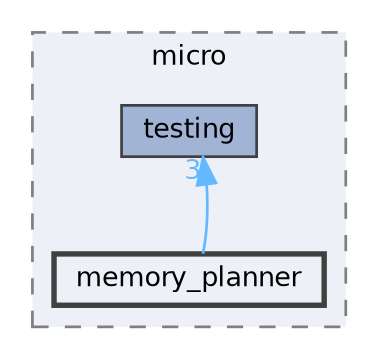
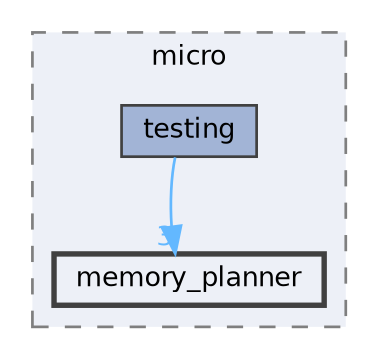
edge "memory_planner" -> "testing": reversed
